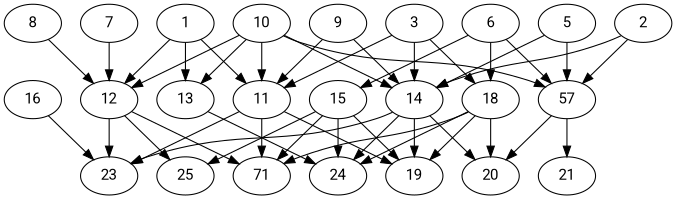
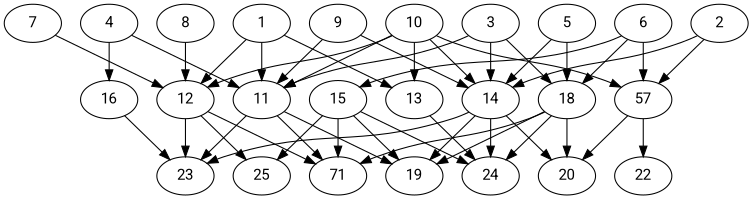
node "4": added
edge "5" -> "57": now "5" -> "18"
node "21": label "21" -> "22"
